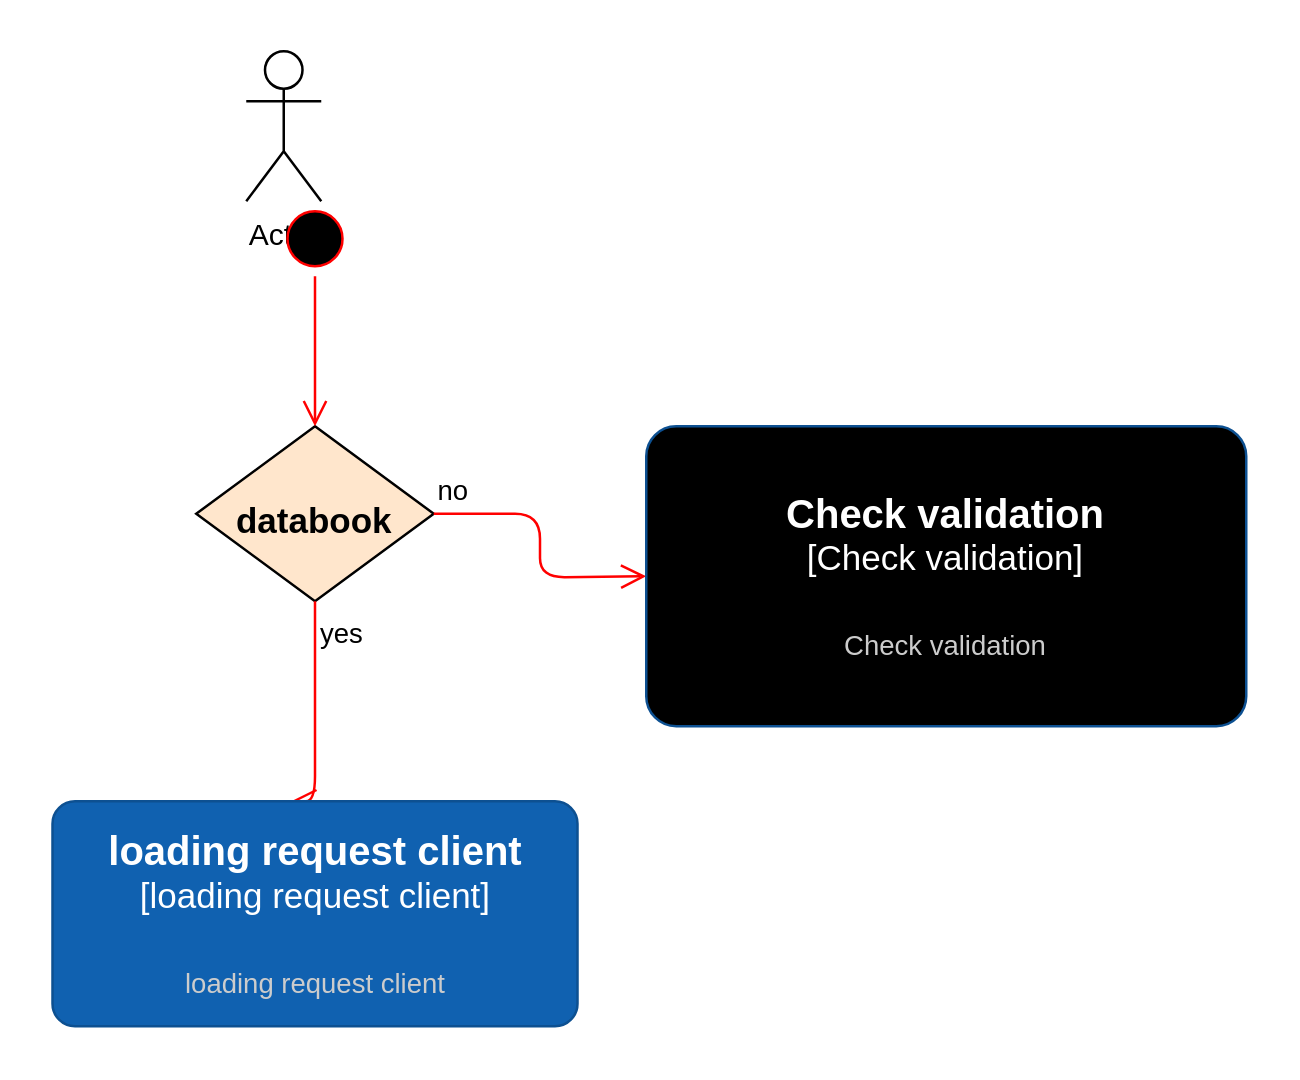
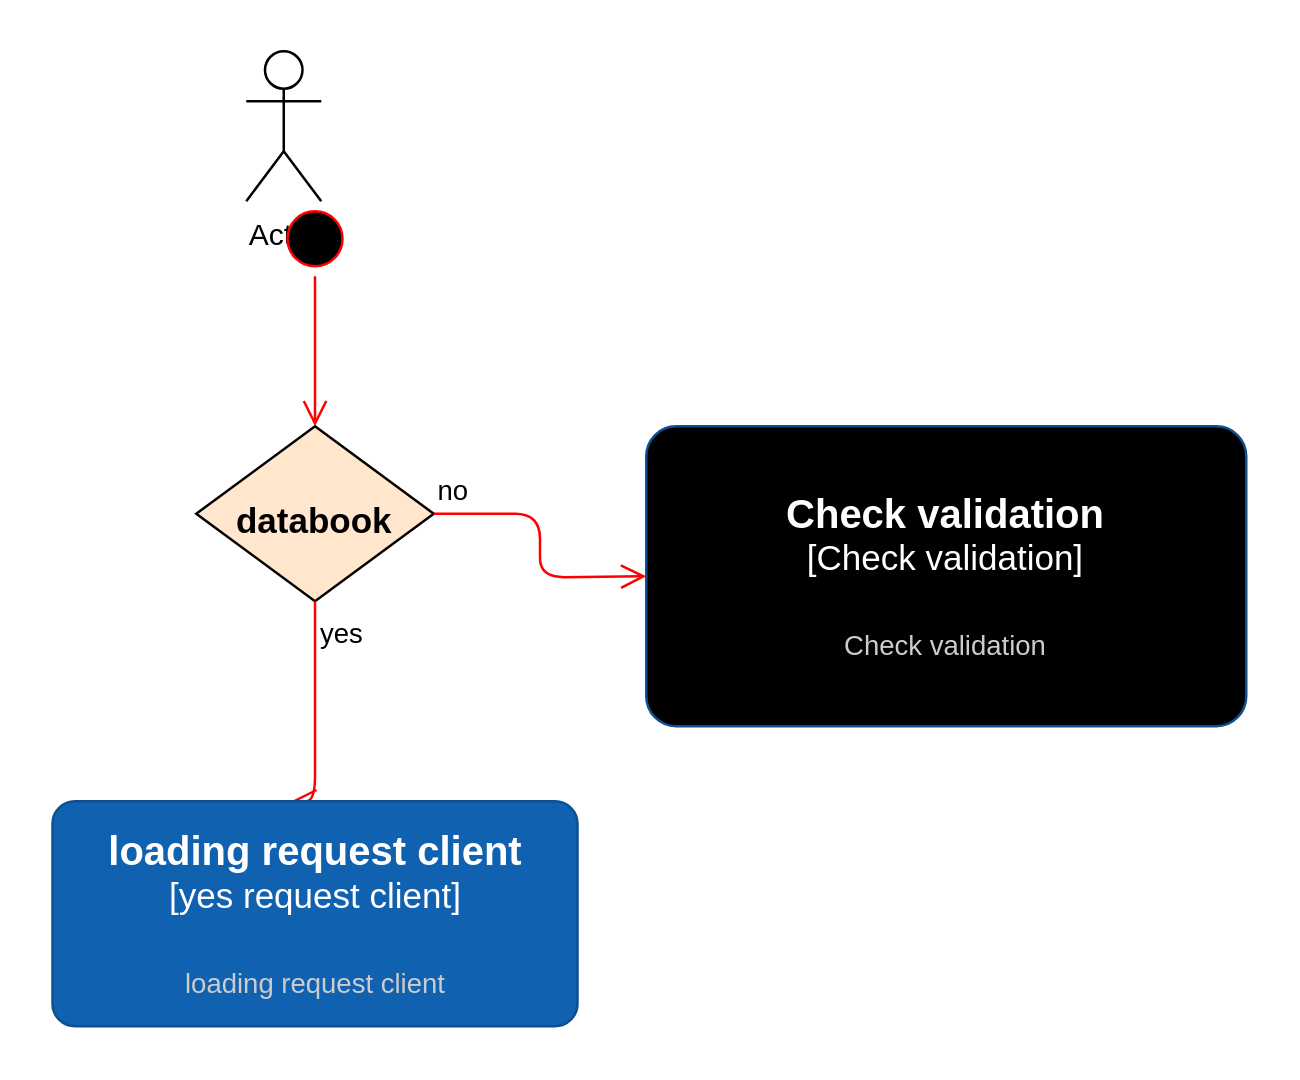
node "loading request client [loading request client] loading request client": label "loading request client [loading request client] loading request client" -> "loading request client [yes request client] loading request client"
